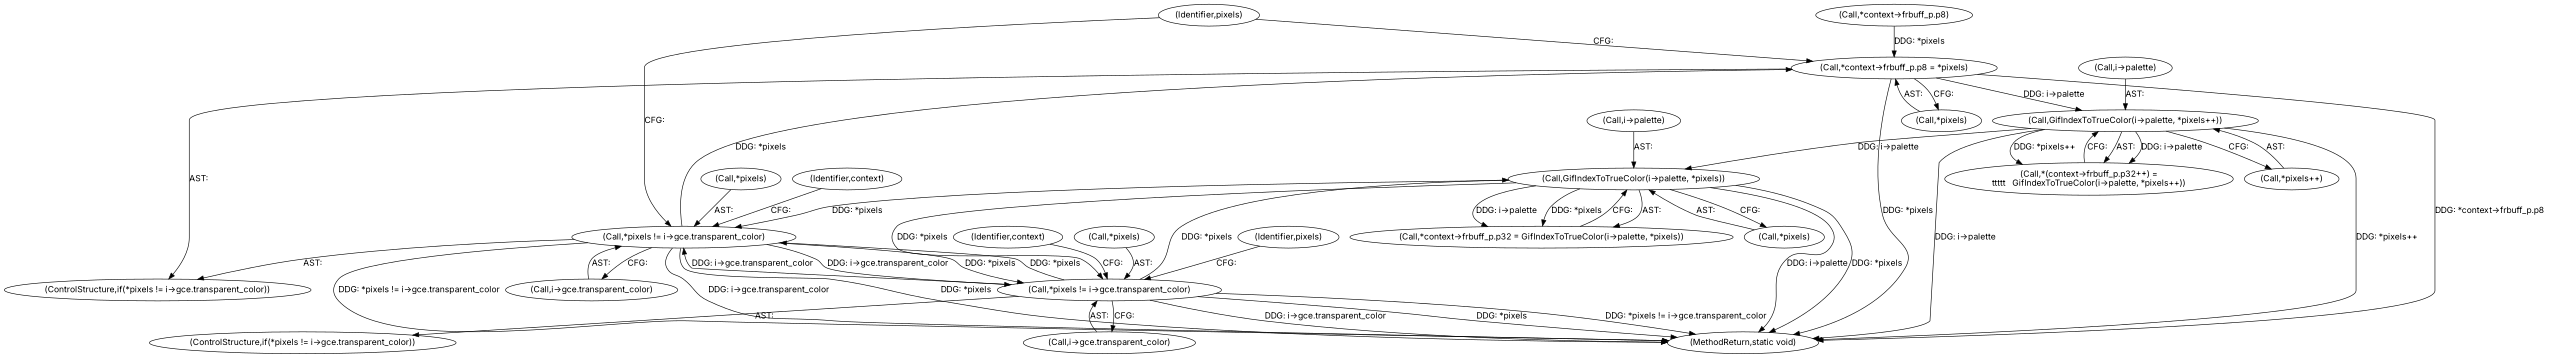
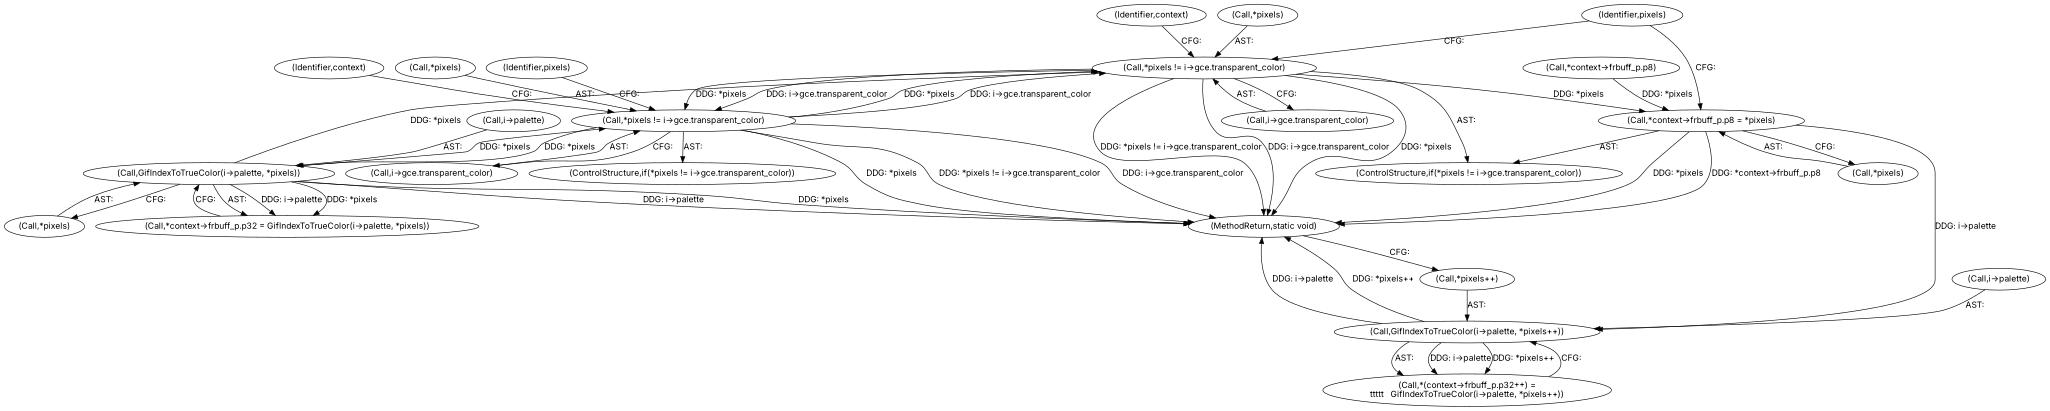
edge "(Call,GifIndexToTrueColor(i->palette, *pixels++))" -> "(Call,GifIndexToTrueColor(i->palette, *pixels))": removed, label "DDG: i->palette"
edge "(Call,GifIndexToTrueColor(i->palette, *pixels++))" -> "(Call,*pixels++)": now "(MethodReturn,static void)" -> "(Call,*pixels++)"
